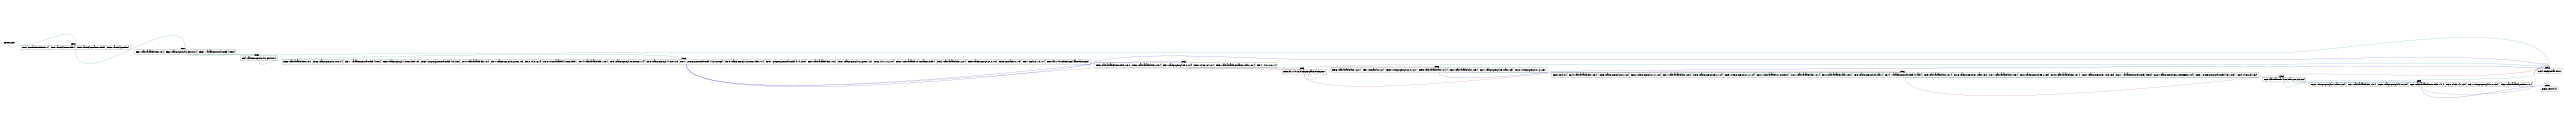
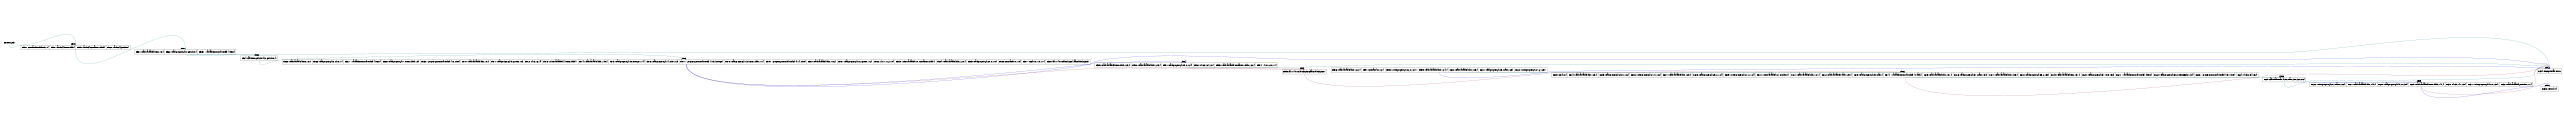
edge "8595: if[v17](true-block:2586,false-block:2587)" -> "8596: read-variable['this',v22,-]": removed
